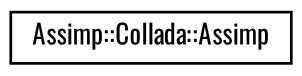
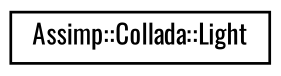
node "Assimp::Collada::Assimp": label "Assimp::Collada::Assimp" -> "Assimp::Collada::Light"
